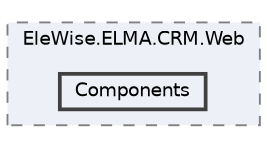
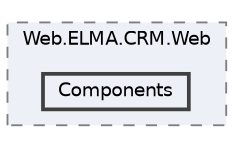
cluster "EleWise.ELMA.CRM.Web": label "EleWise.ELMA.CRM.Web" -> "Web.ELMA.CRM.Web"
